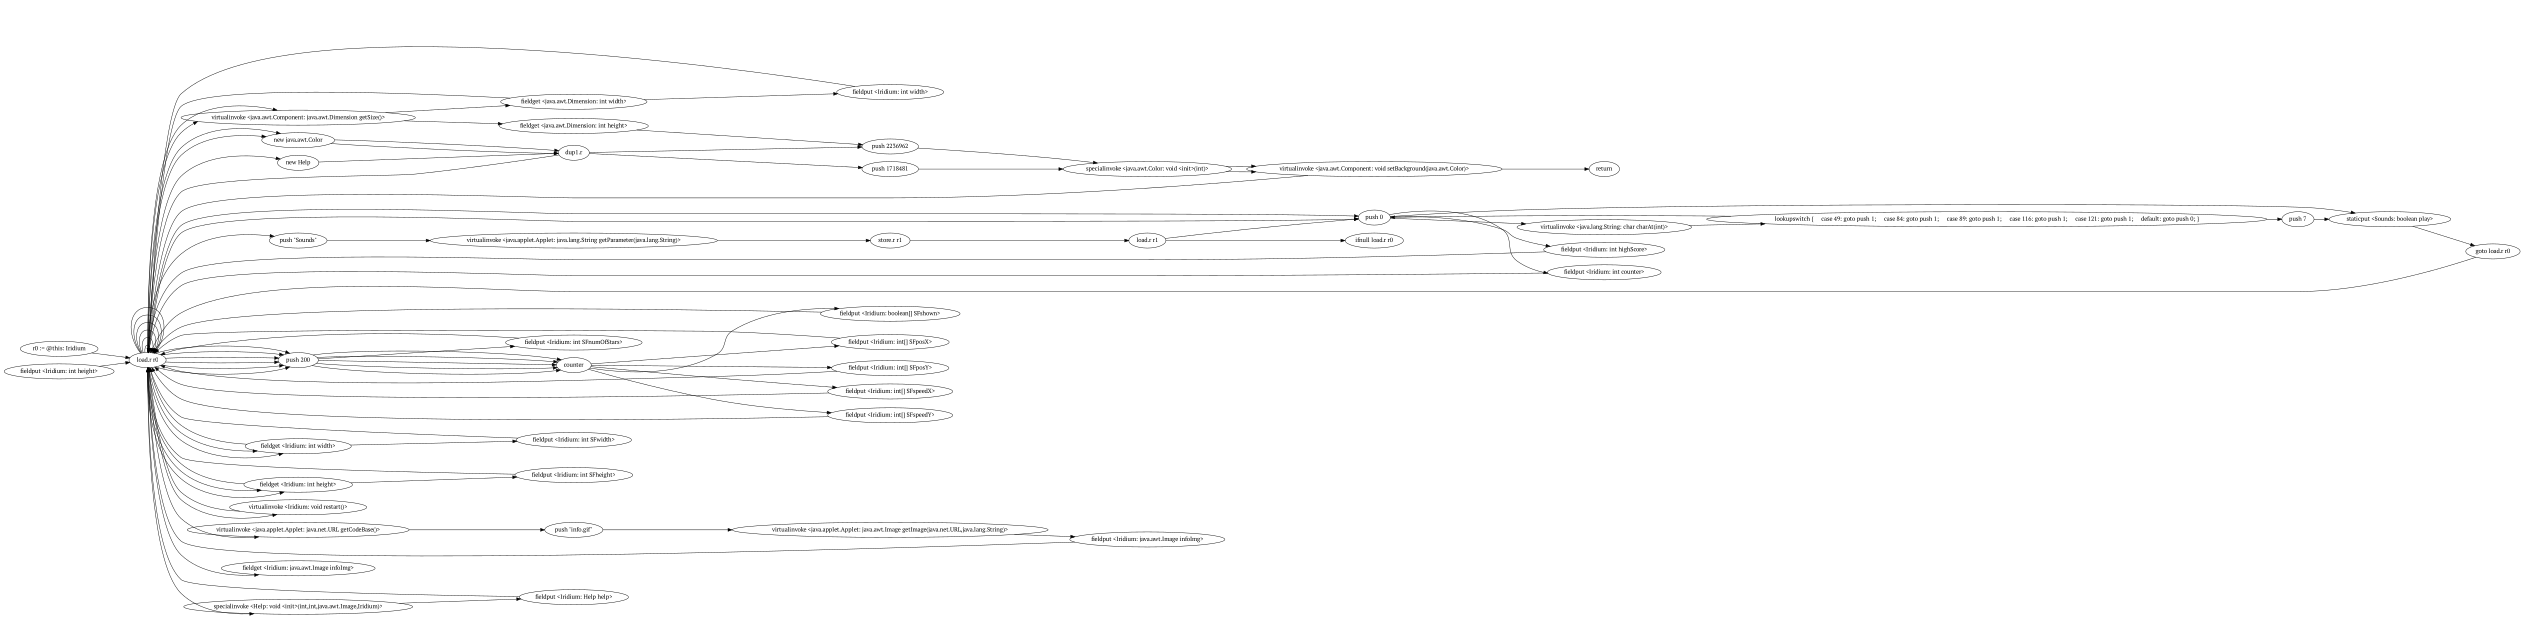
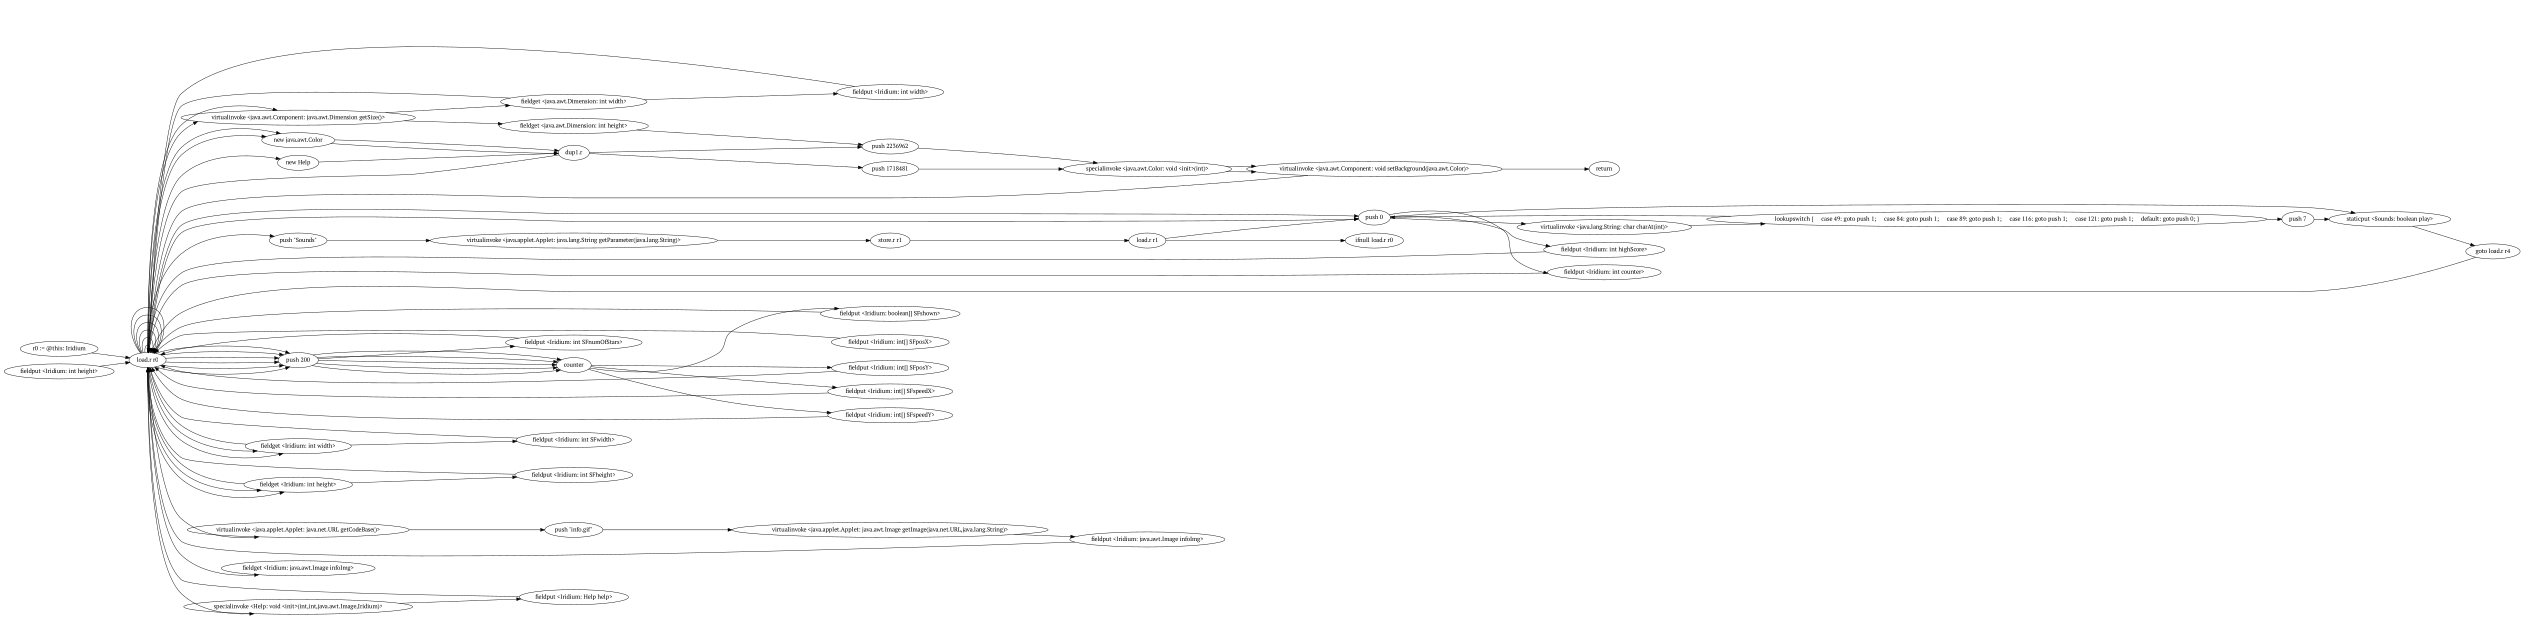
node "goto load.r r0": label "goto load.r r0" -> "goto load.r r4"
edge "counter" -> "fieldput <Iridium: int[] SFposX>": removed
node "virtualinvoke <Iridium: void restart()>": removed
